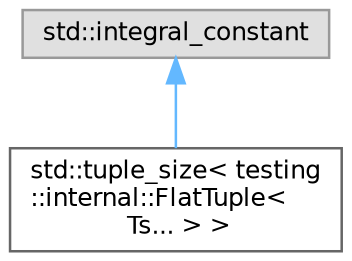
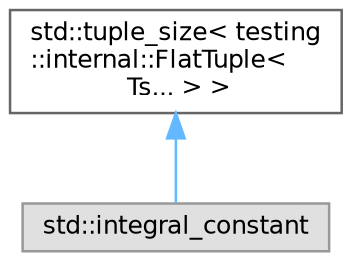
edge "std::tuple_size< testing ::internal::FlatTuple< Ts... > >" -> "std::integral_constant": reversed
